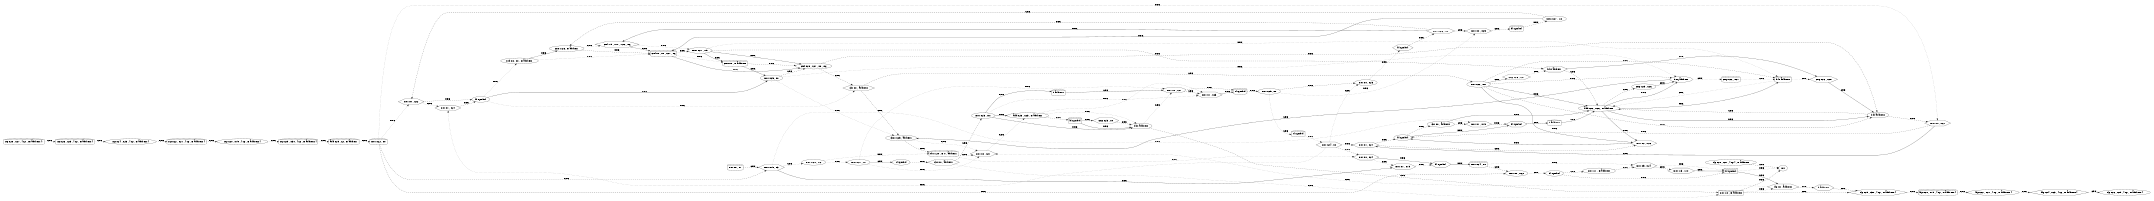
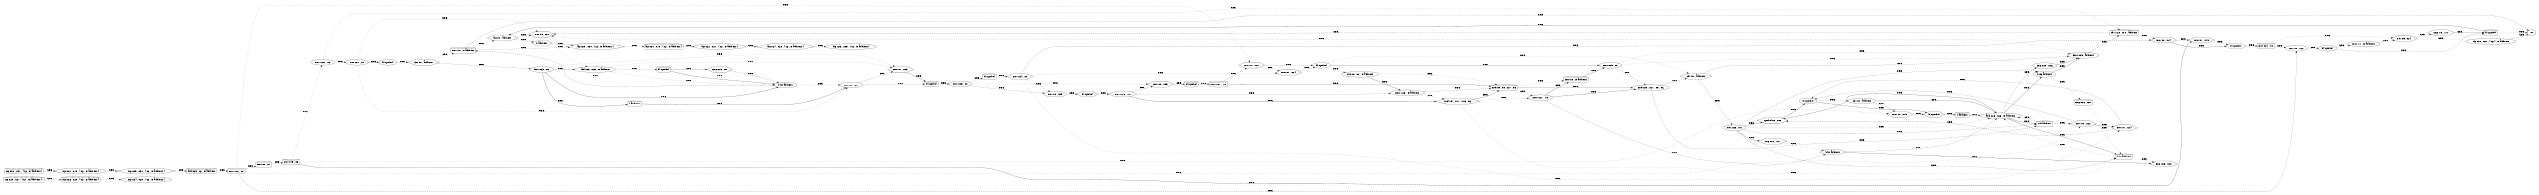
node "sxtw x27 , w0": shape ellipse -> cylinder
edge "sxtw x27 , w9" -> "b.lo address": now "csel w9 , wzr , w26 , eq" -> "b.lo address"
edge "sub x8 , x0 , # address" -> "cmn w26 , # address": label "DFG" -> "CFG"
edge "cmn x8 , # address" -> "csel x28 , x27 , x8 , eq": removed, label "DFG"
edge "cmp x25 , x26" -> "b.eq address": now "cmp x25 , x26" -> "cbnz x25 , address"
edge "mov x26 , xzr" -> "add x26 , x26 , # address": style solid -> dotted
edge "cmp x26 , x28" -> "b.hi address": removed, label "CFG"
node "b.hi address": shape ellipse -> cylinder
edge "stp x24 , x23 , [ sp , # address ]" -> "stp x22 , x21 , [ sp , # address ]": removed, label "CFG"
node "stp x29 , x30 , [ sp , # address ]": shape cylinder -> hexagon
node "mov x2 , x26": label "mov x2 , x26" -> "symbol x2 , x26"
node "mov x19 , x3": shape hexagon -> cylinder
node "mov w3 , wzr": label "mov w3 , wzr" -> "cmp w3 , wzr"
edge "mov x22 , x0" -> "mov x19 , x3": now "mov x22 , x0" -> "mov x0 , x1"
